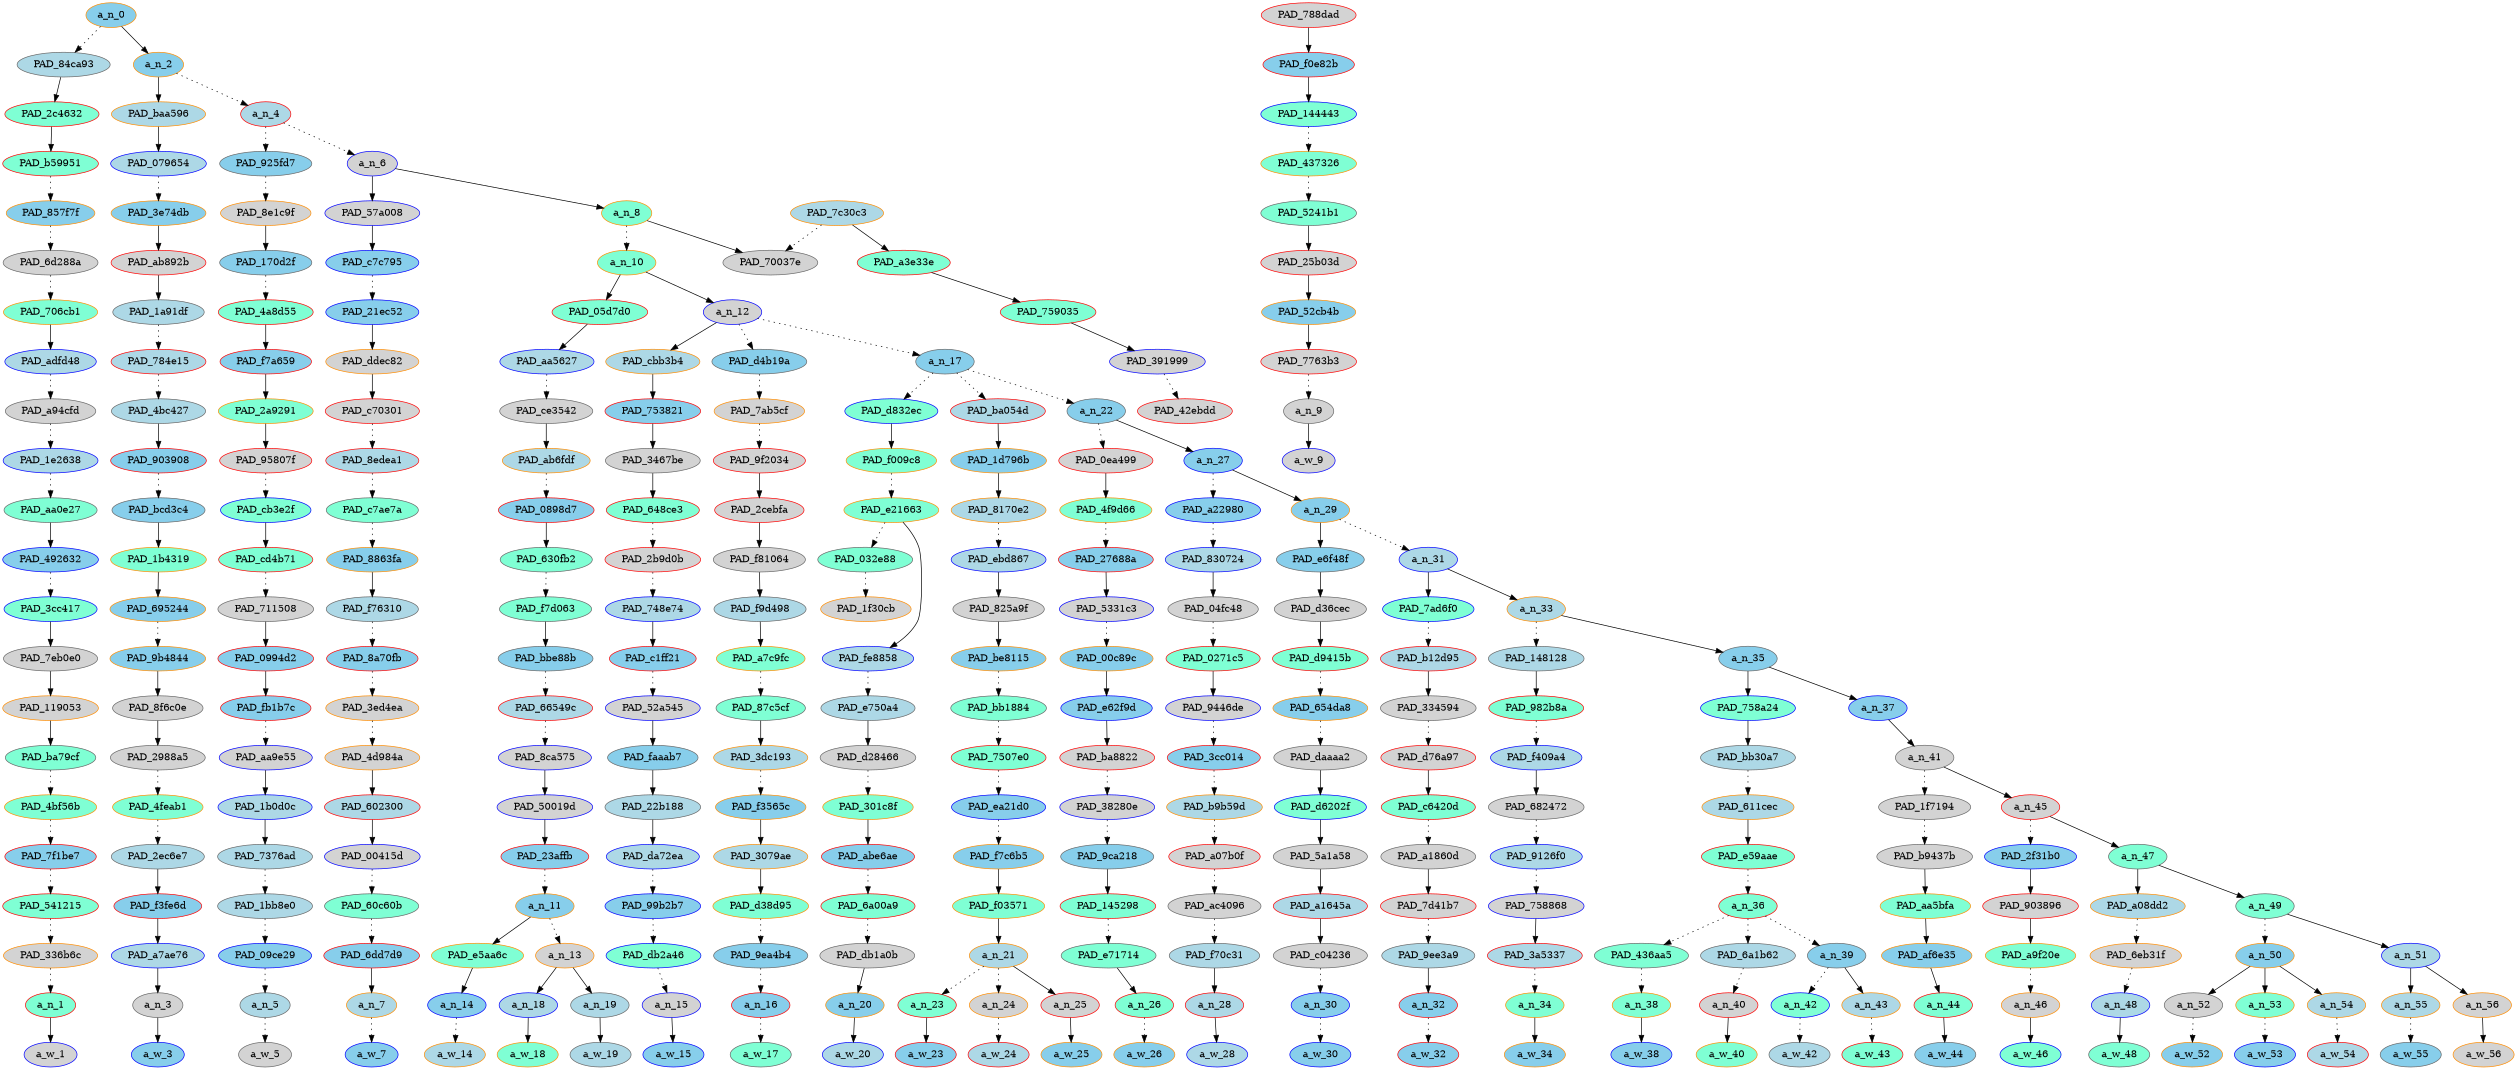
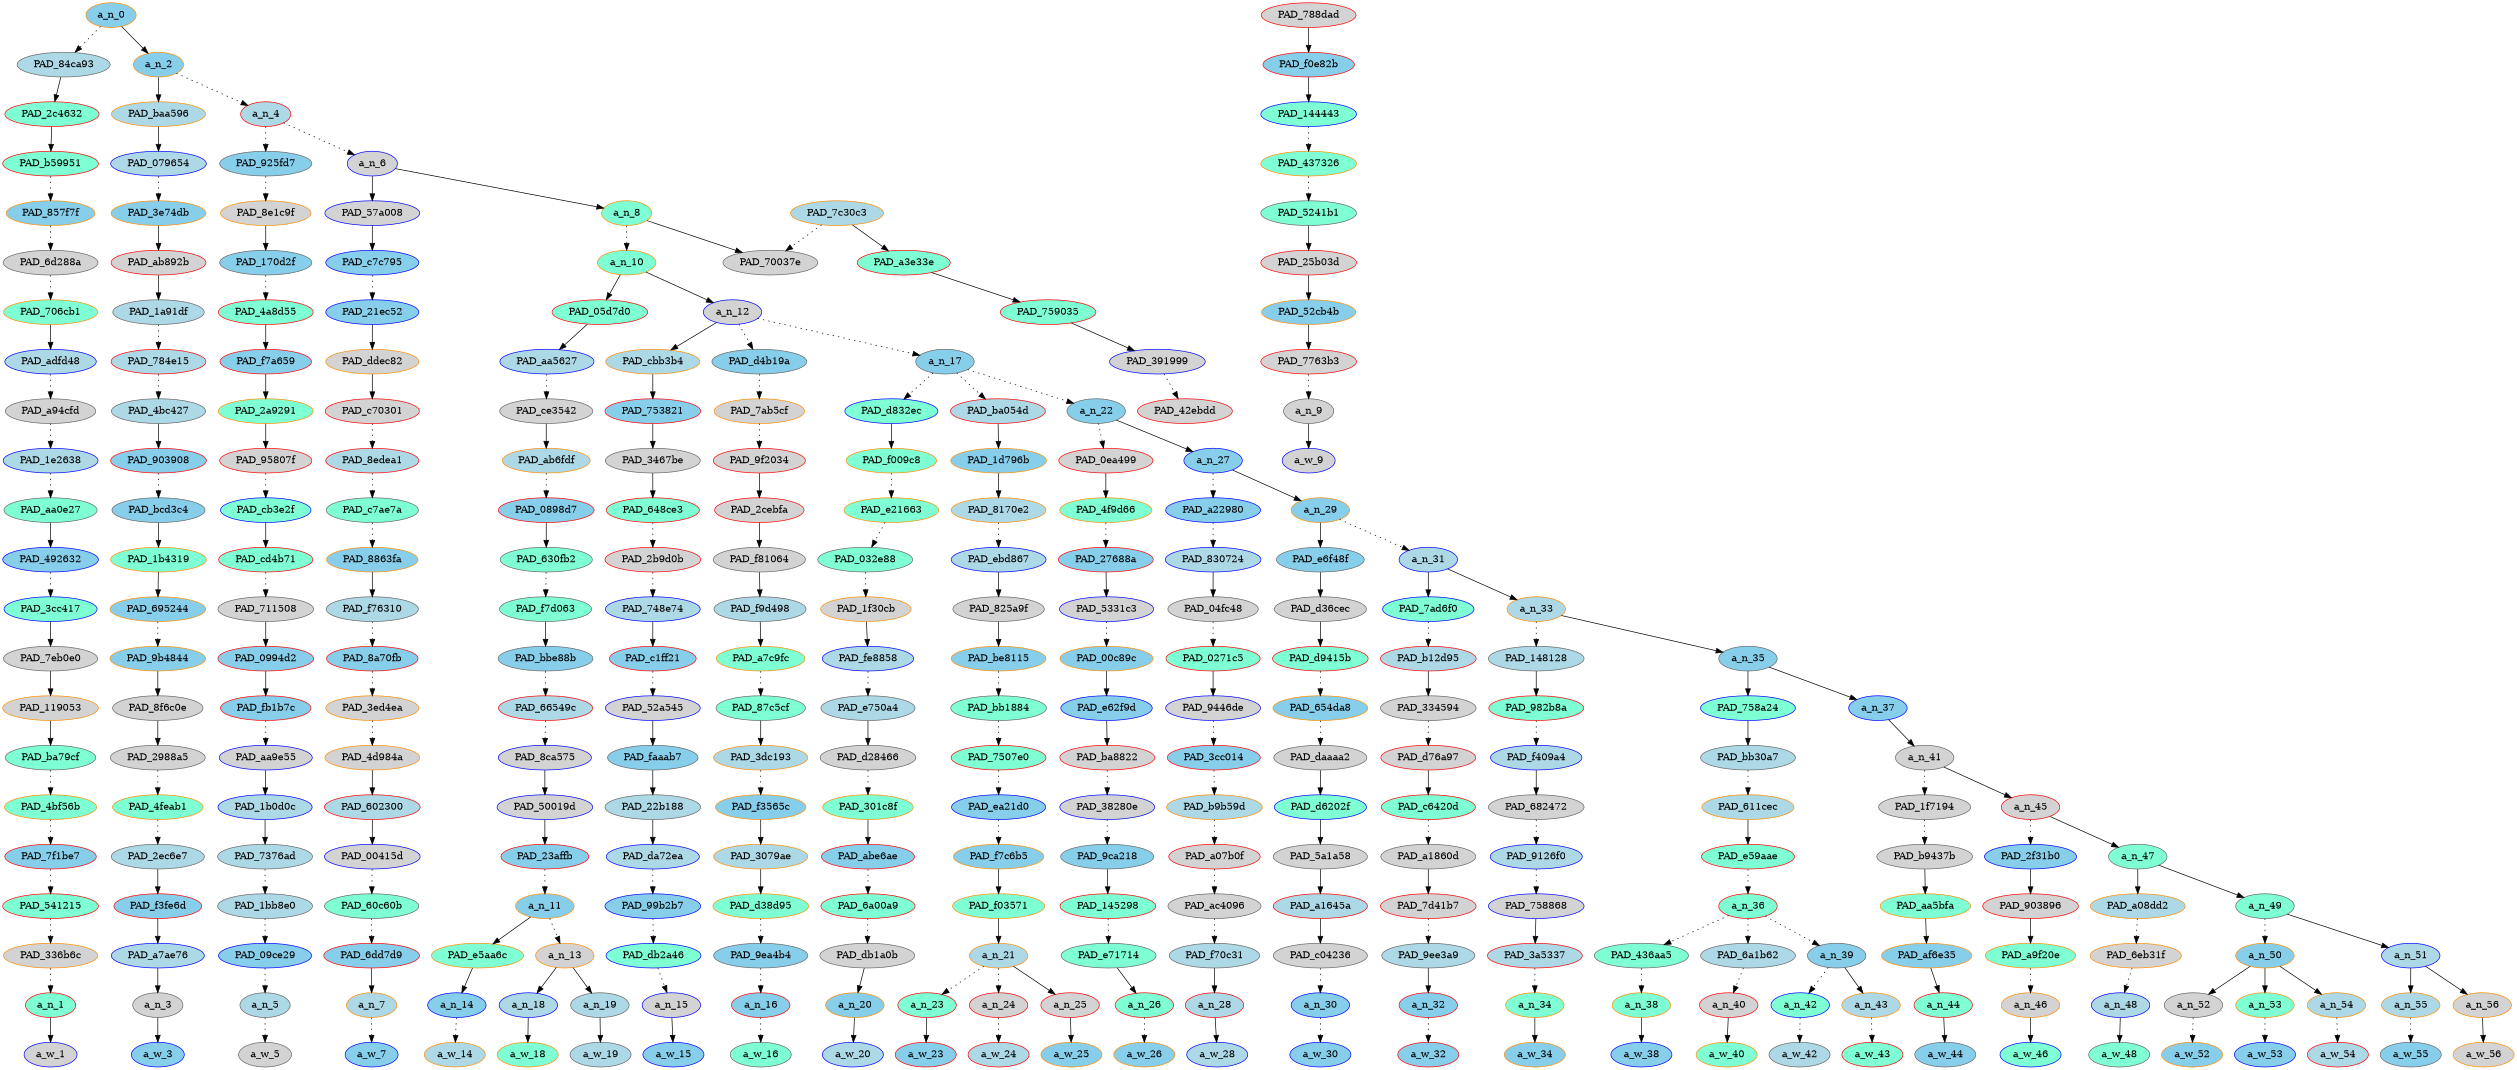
edge "PAD_e21663" -> "PAD_fe8858": now "PAD_1f30cb" -> "PAD_fe8858"
node "a_n_24": color darkorange -> red
node "a_w_17": label "a_w_17" -> "a_w_16"
